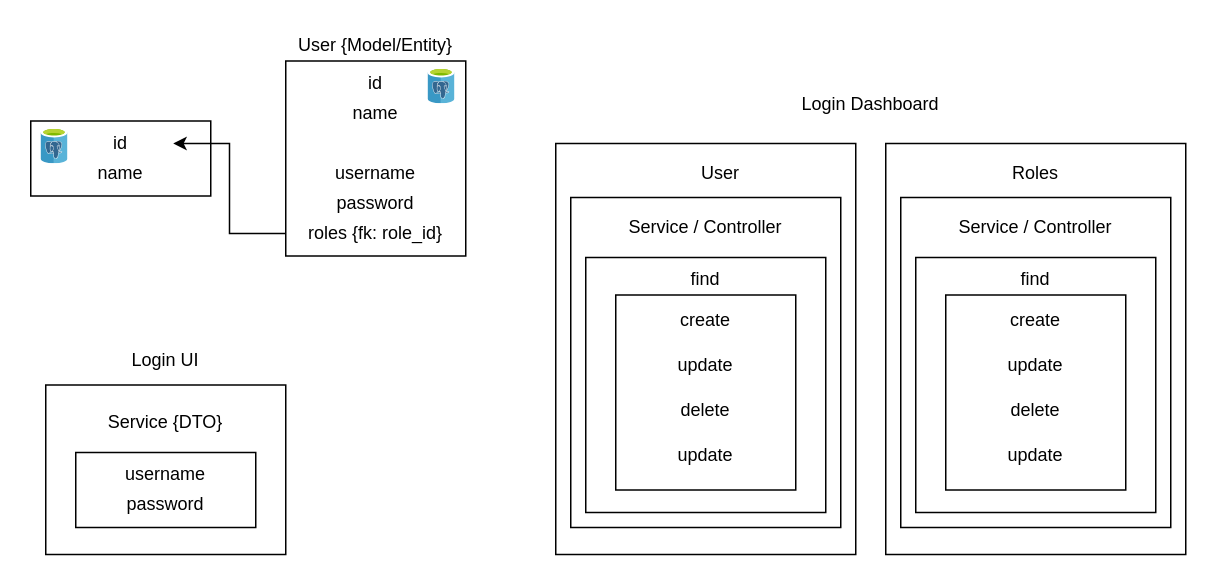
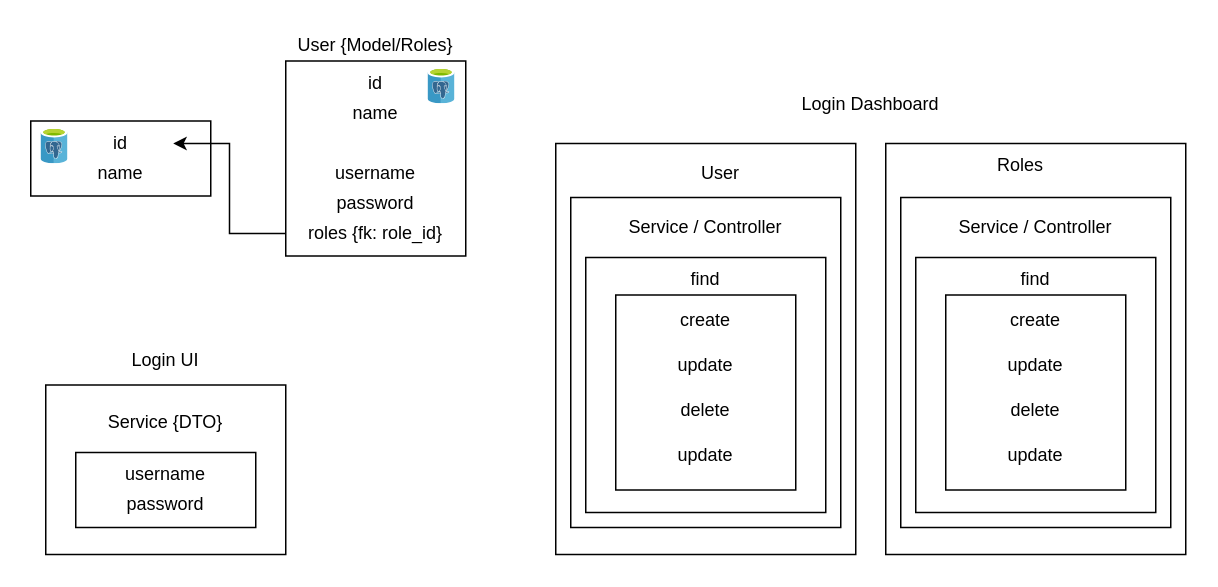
node "User {Model/Entity}": label "User {Model/Entity}" -> "User {Model/Roles}"
node "Roles": moved (1036, 173) -> (1021, 166)
